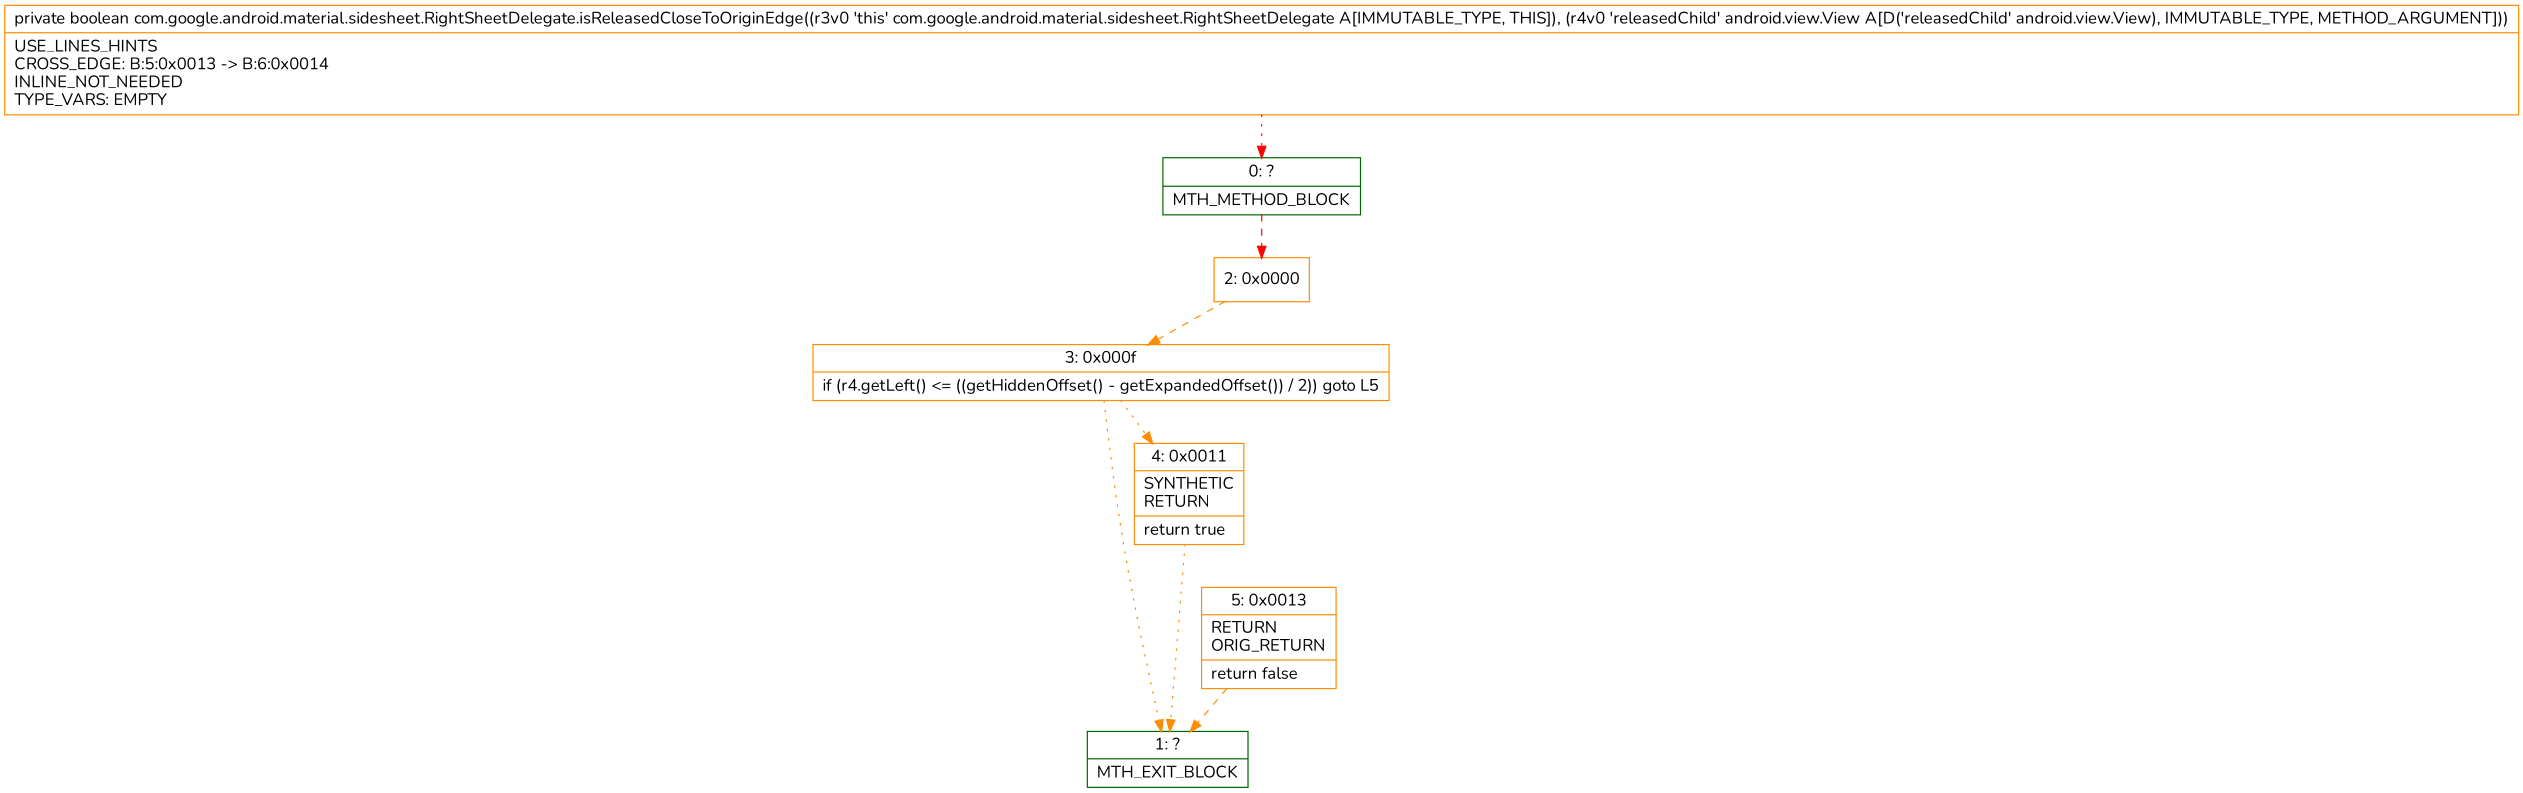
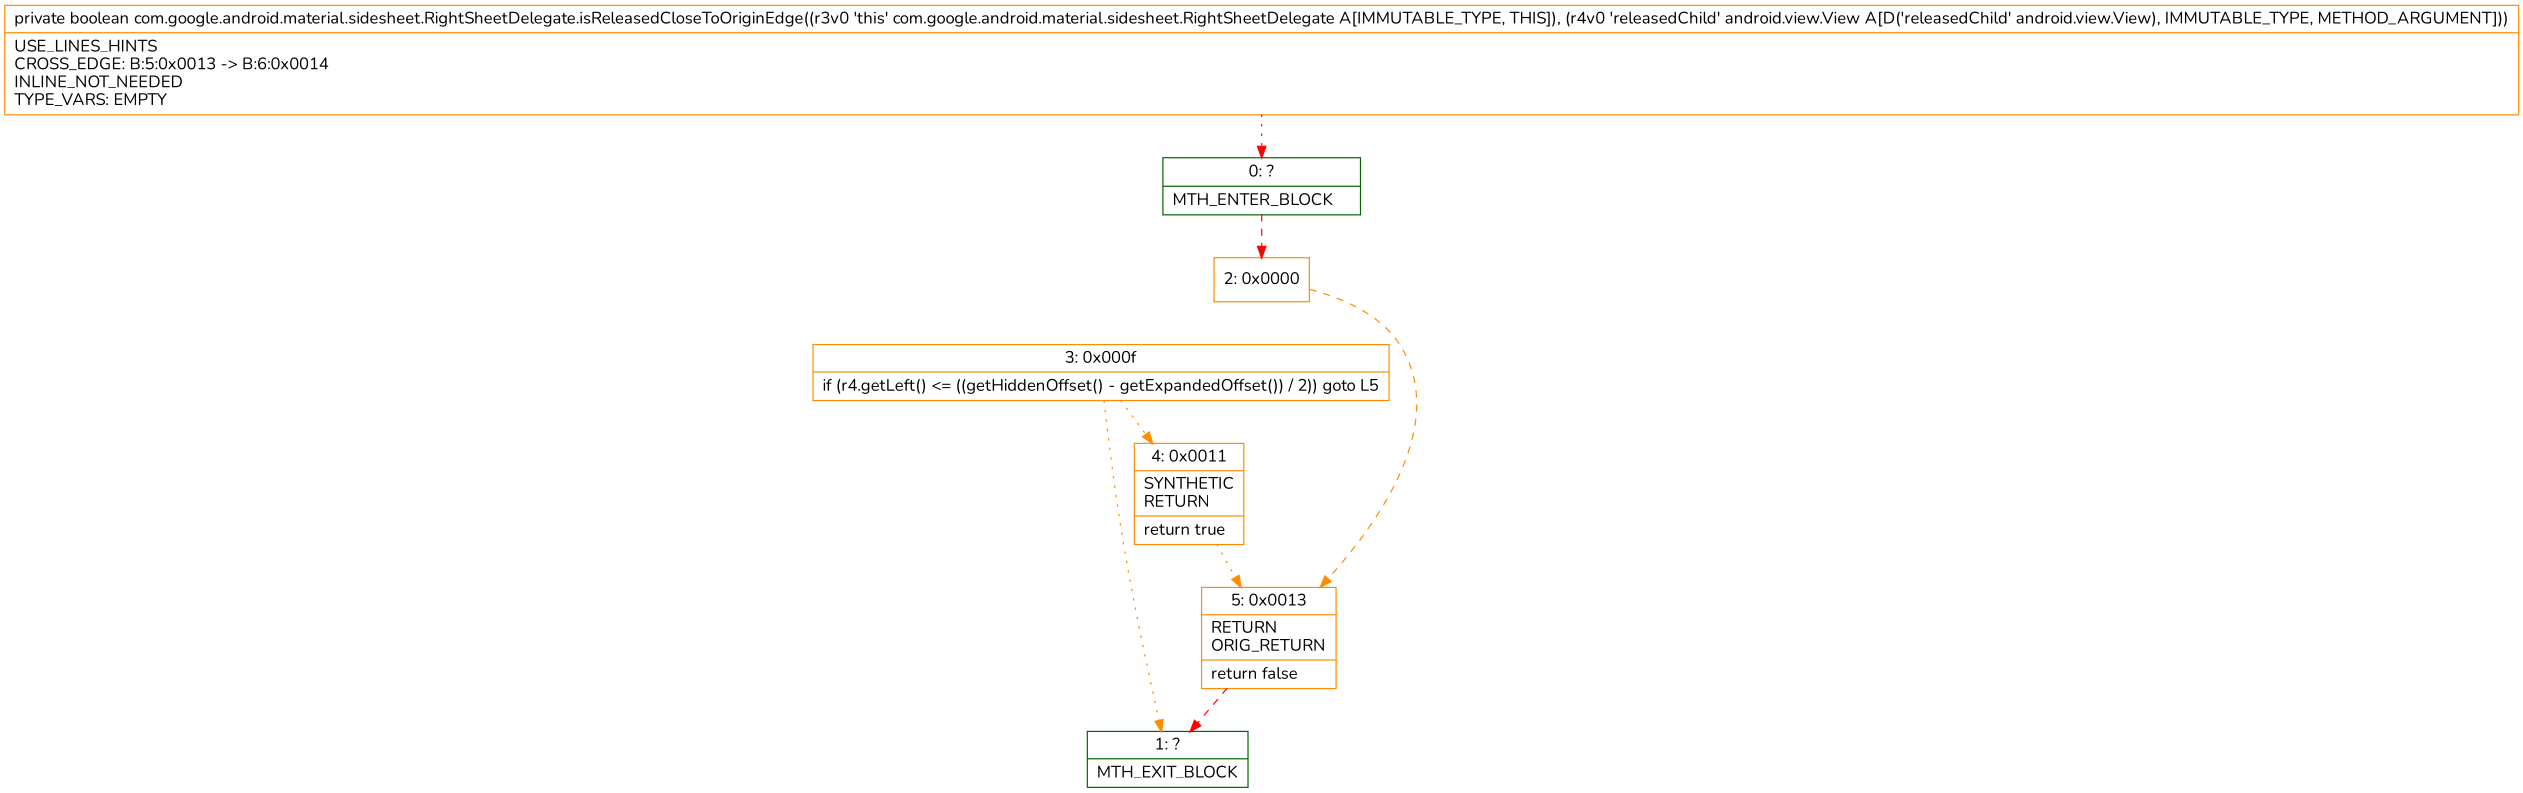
node "0: ?": text "MTH_METHOD_BLOCK" -> "MTH_ENTER_BLOCK"
edge "2: 0x0000" -> "3: 0x000f": now "2: 0x0000" -> "5: 0x0013"
edge "4: 0x0011" -> "1: ?": now "4: 0x0011" -> "5: 0x0013"
edge "5: 0x0013" -> "1: ?": color darkorange -> red
